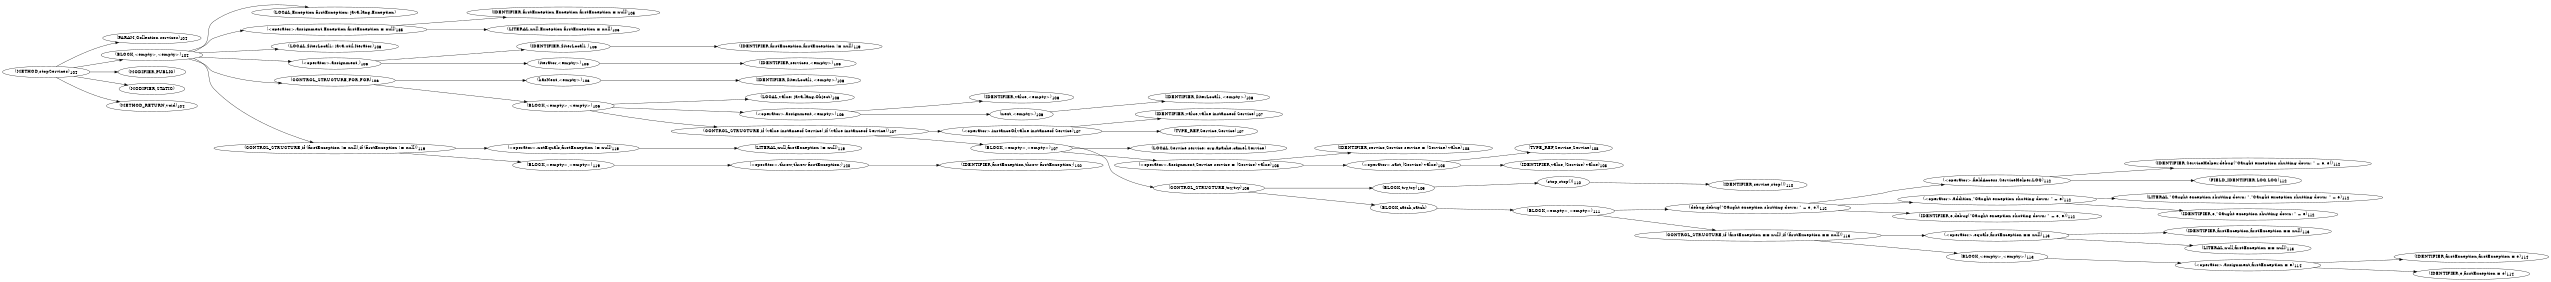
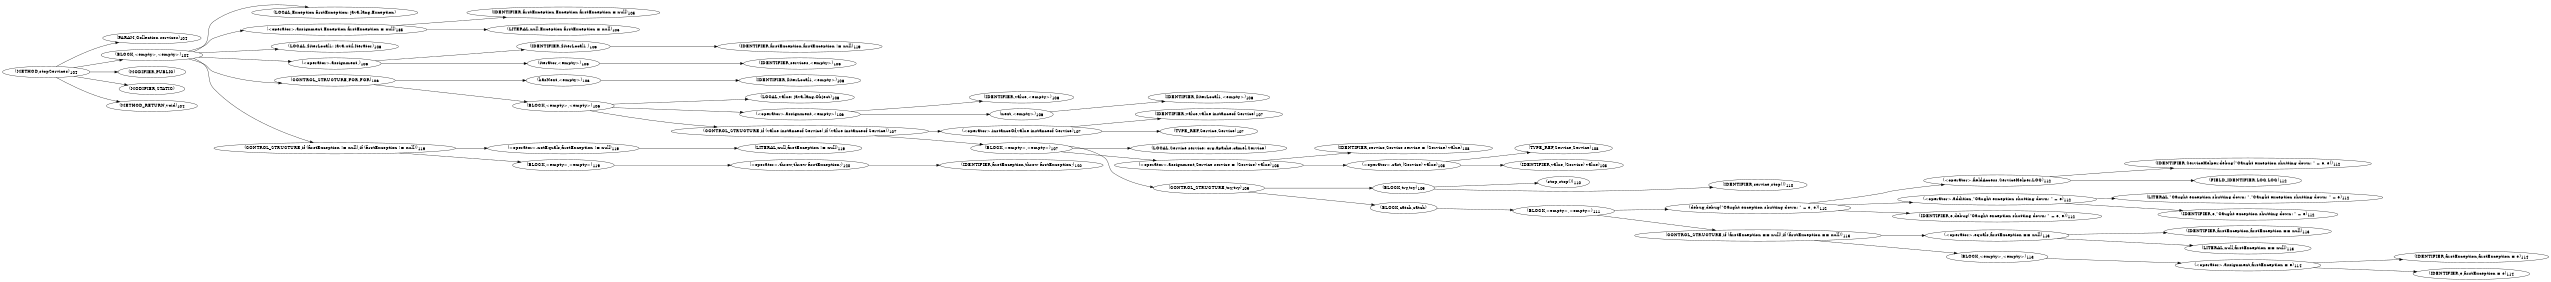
edge "(stop,stop())" -> "(IDENTIFIER,service,stop())": now "(BLOCK,try,try)" -> "(IDENTIFIER,service,stop())"
